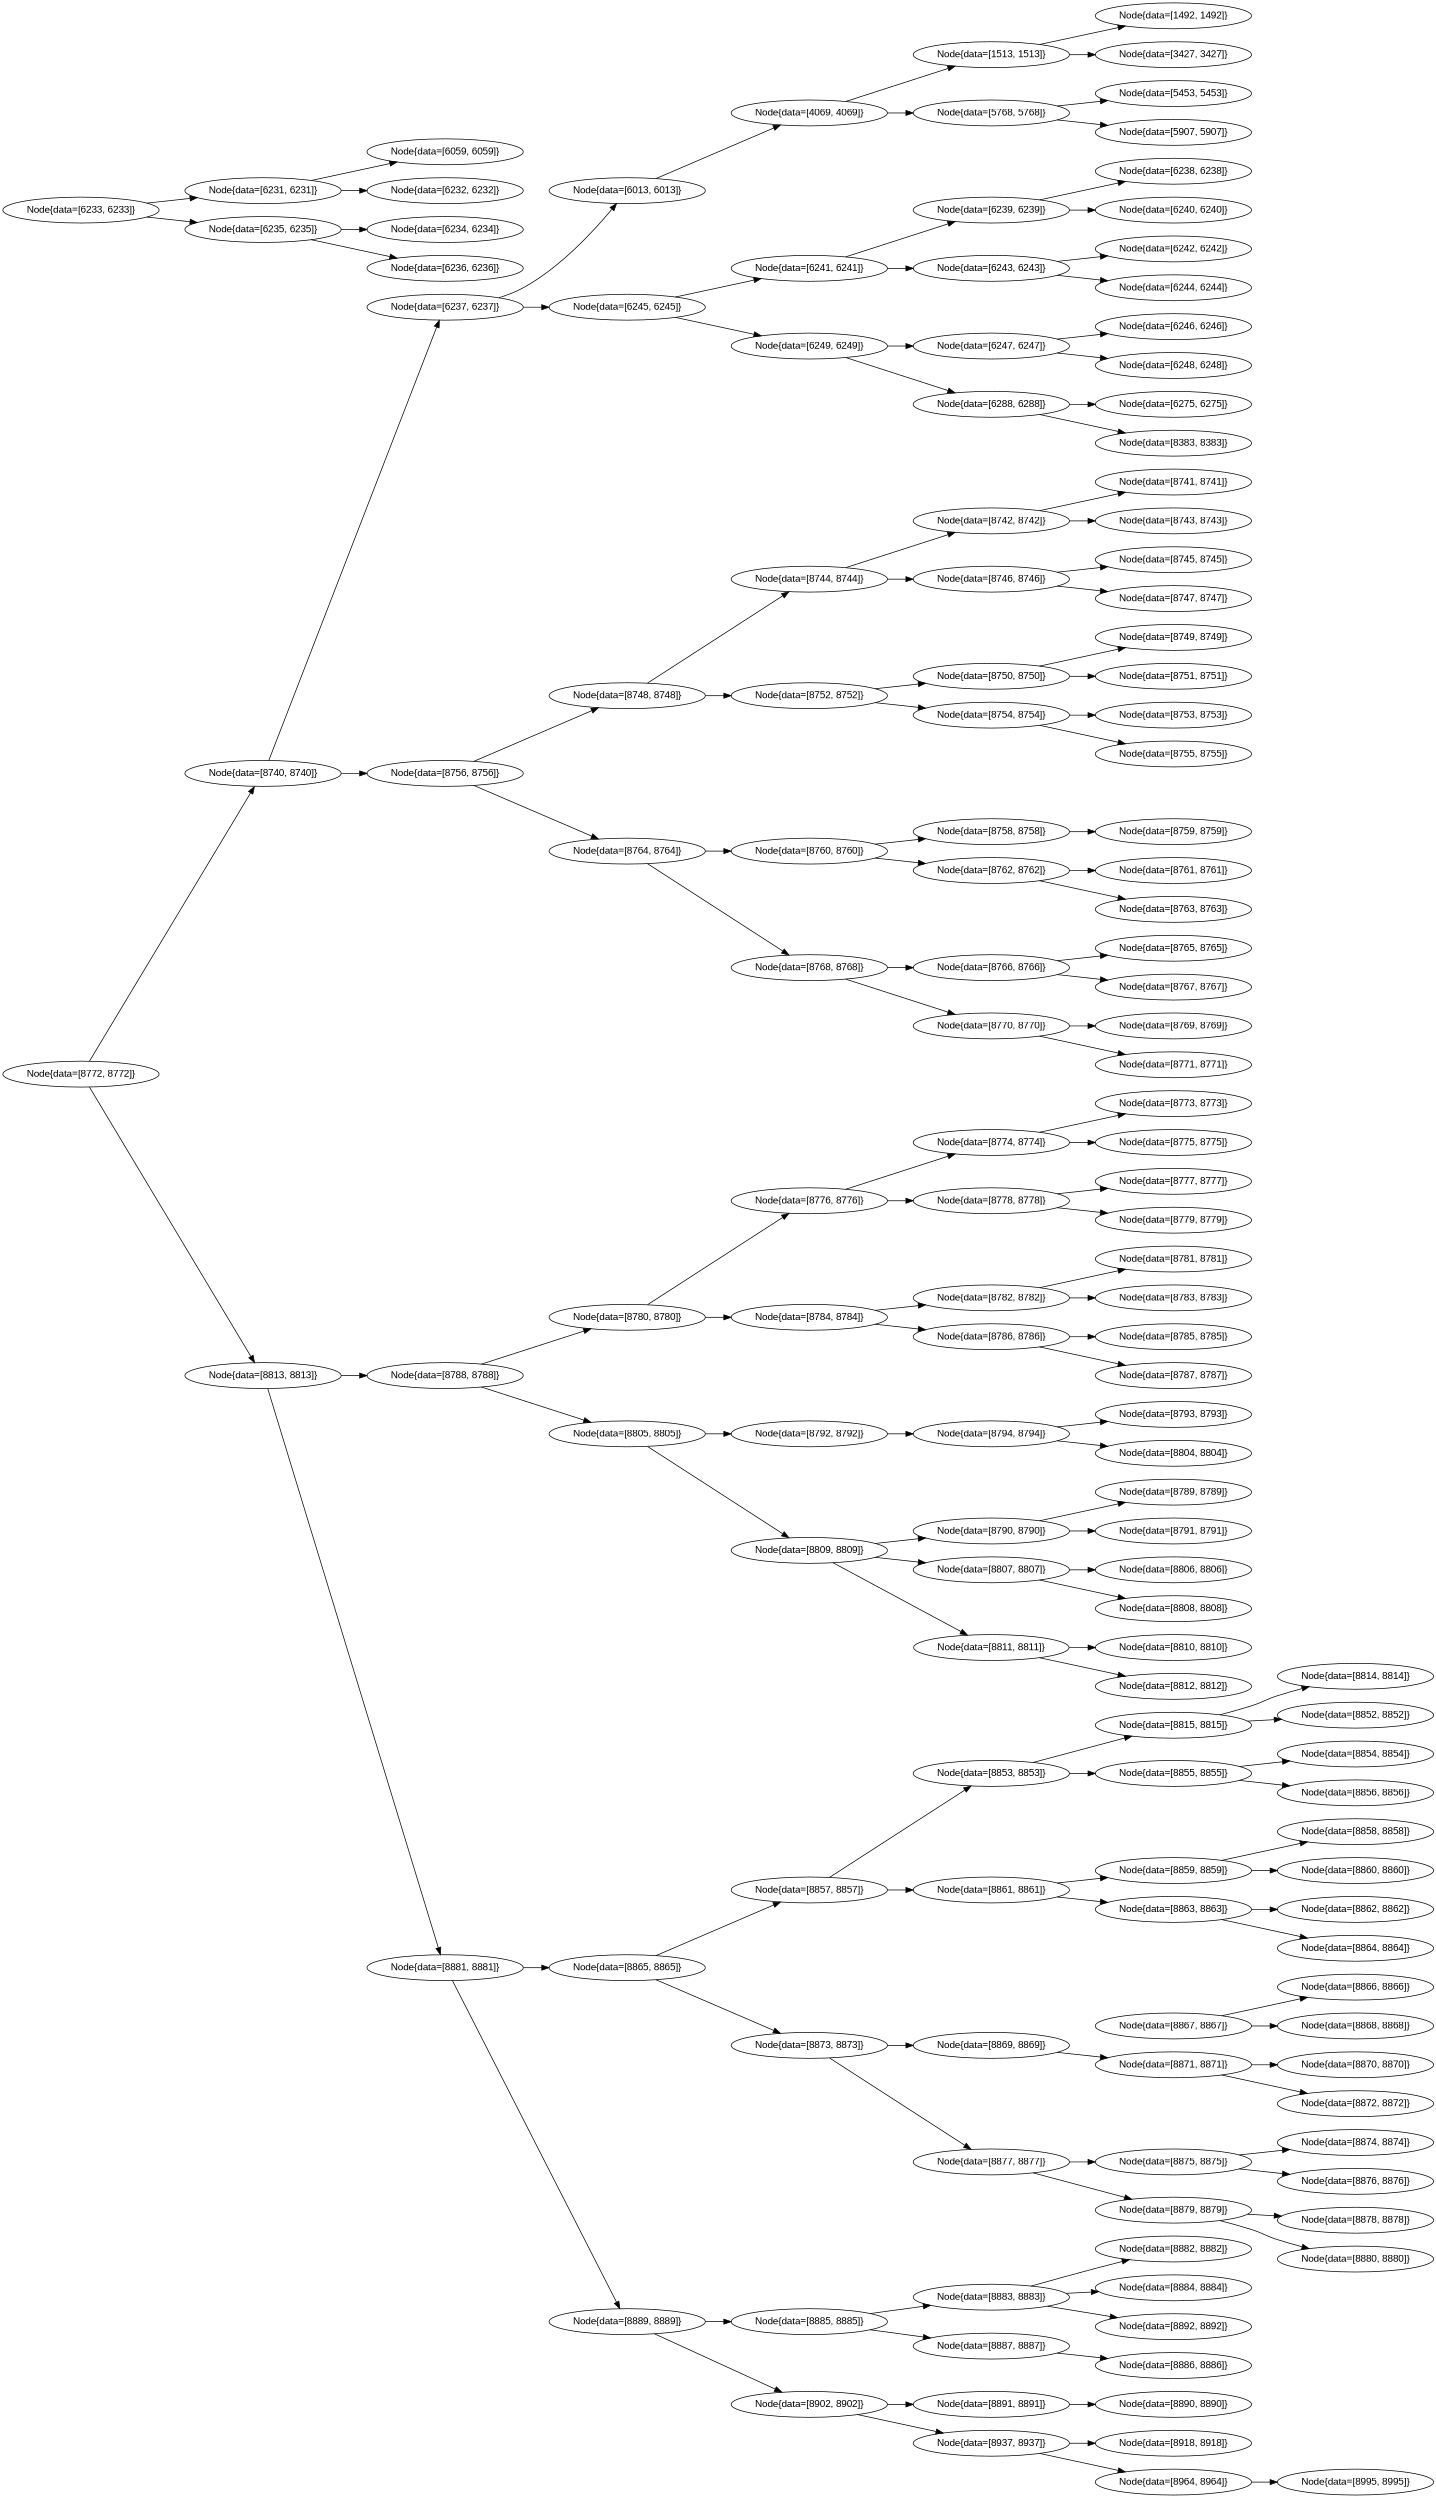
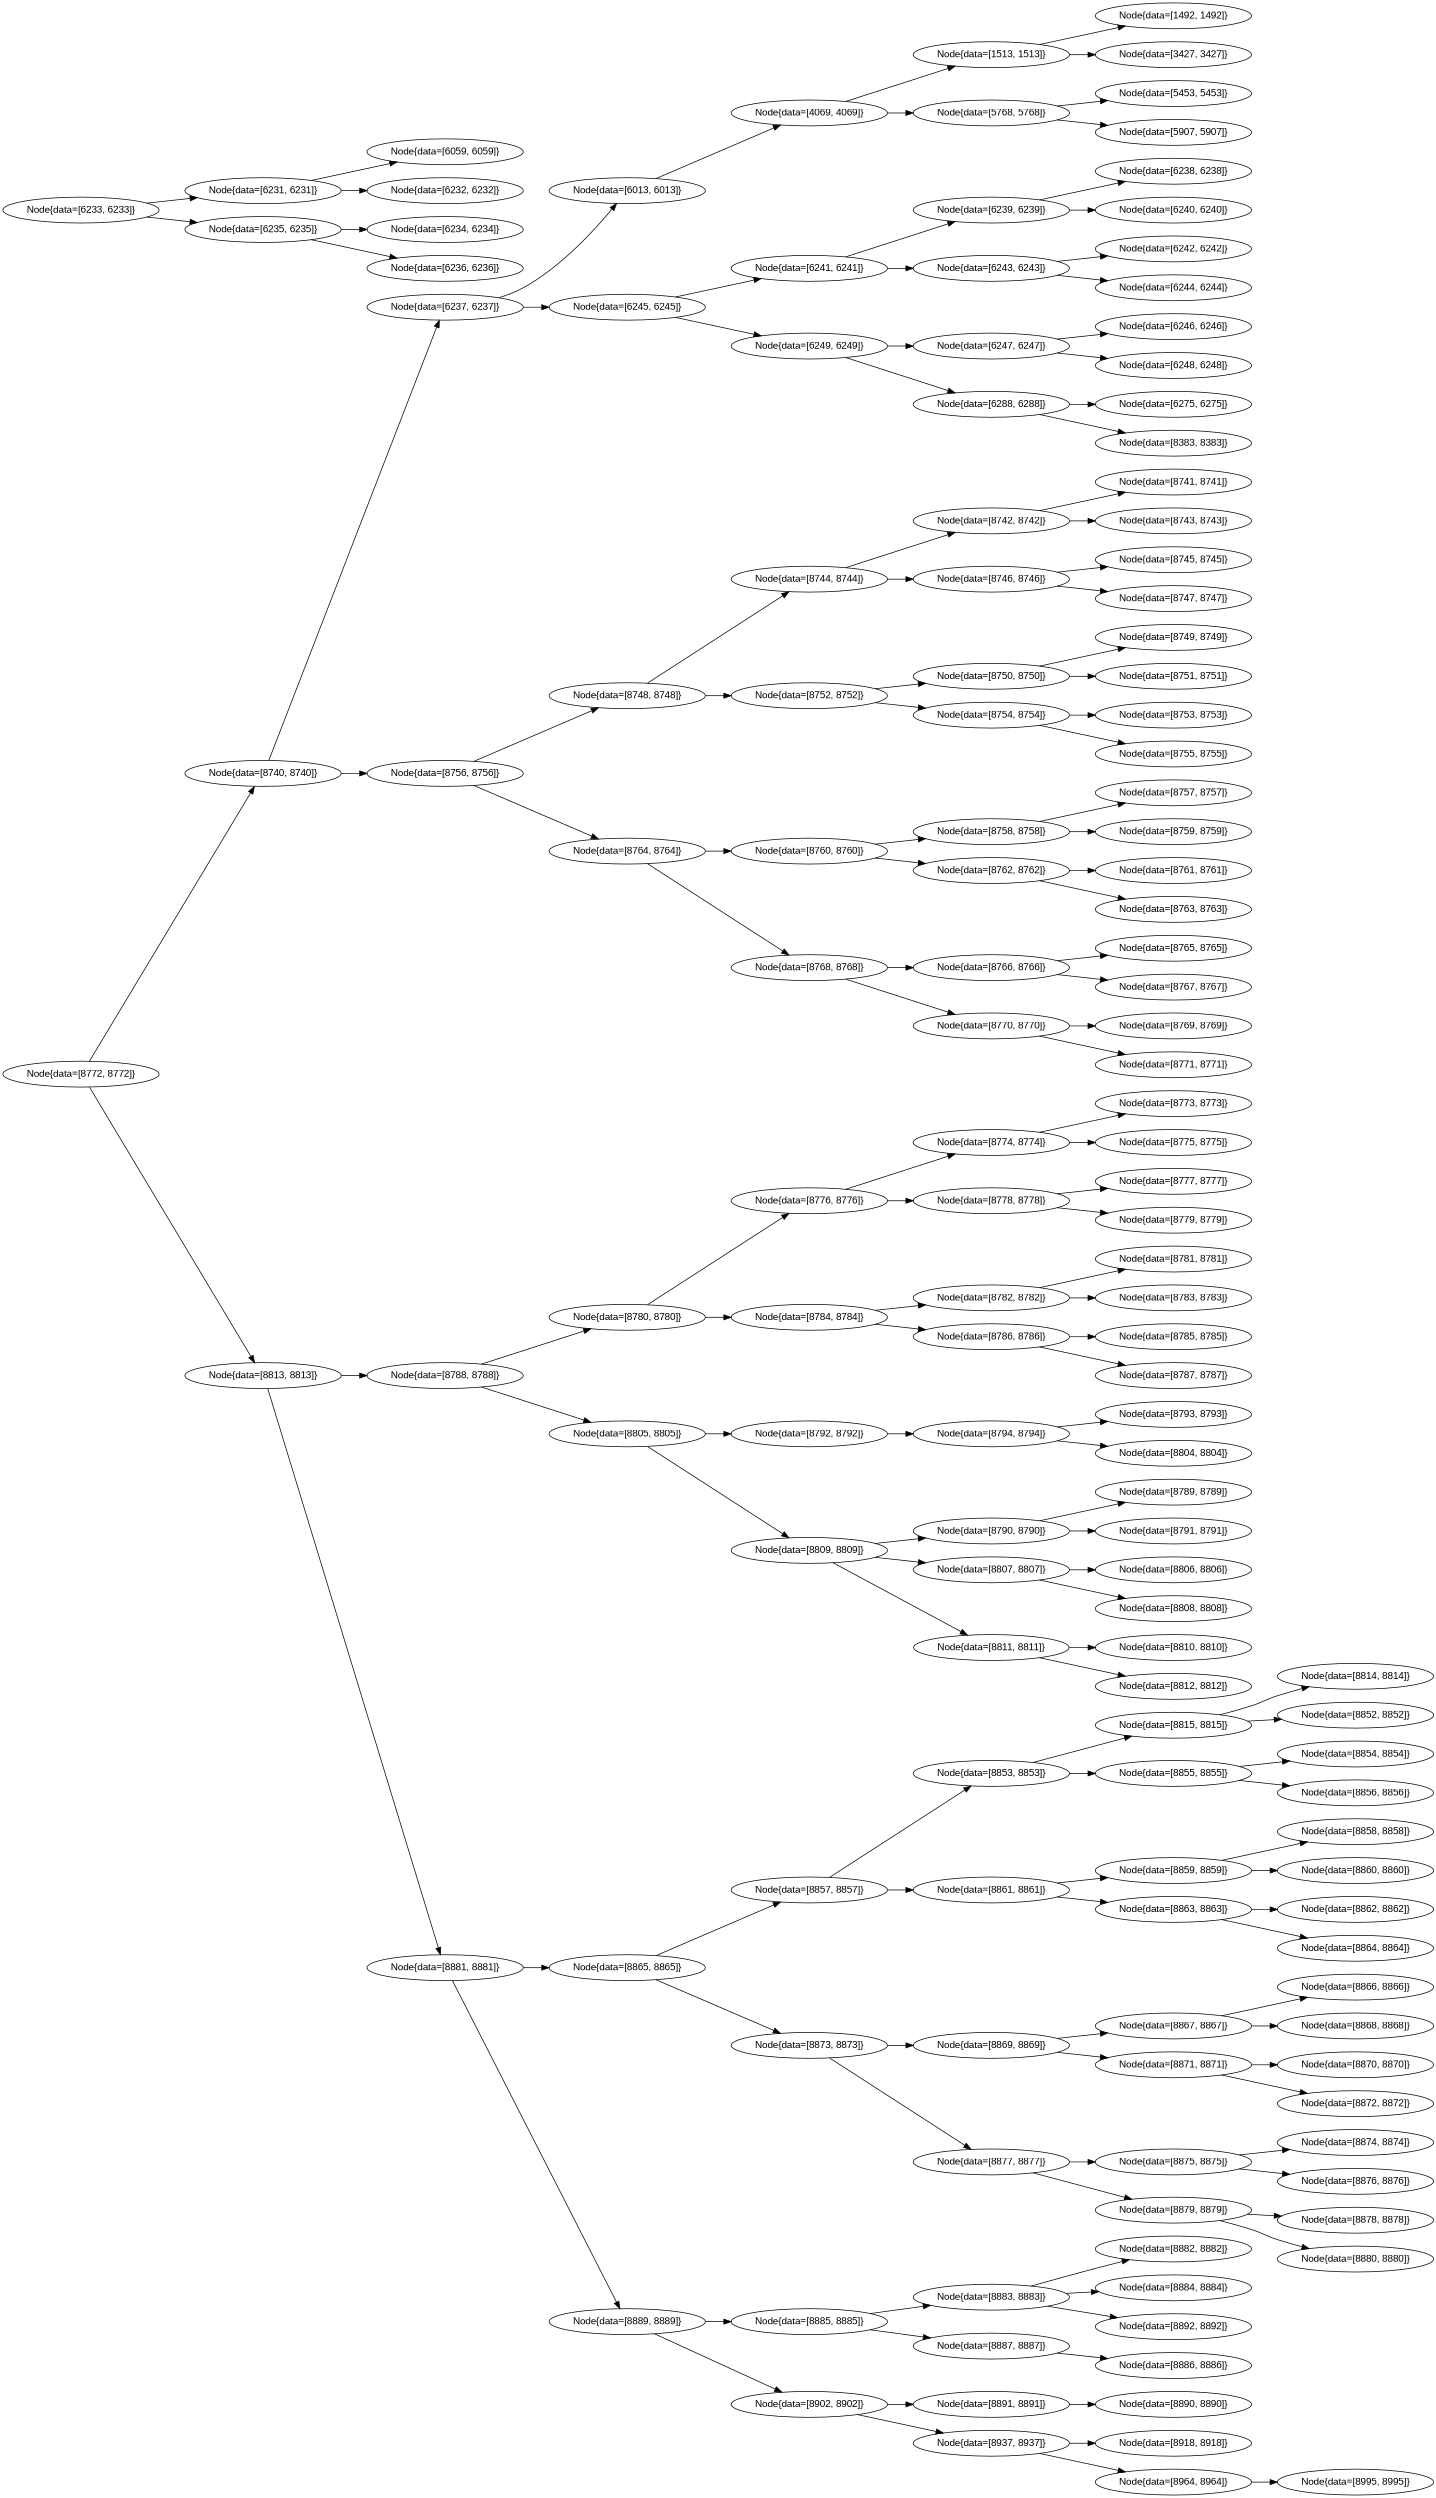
node "Node{data=[8757, 8757]}": added
edge "Node{data=[8869, 8869]}" -> "Node{data=[8867, 8867]}": added
